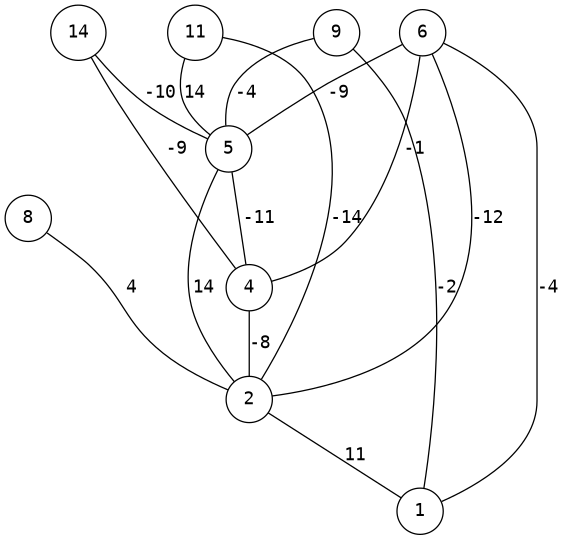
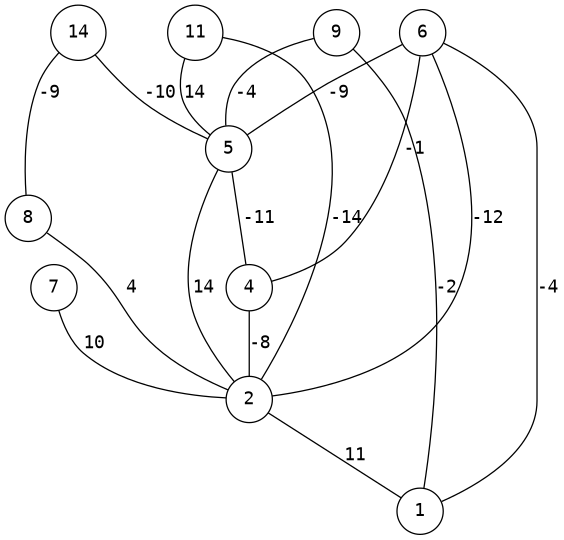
edge "14" -- "4": now "14" -- "8"
node "7": added
